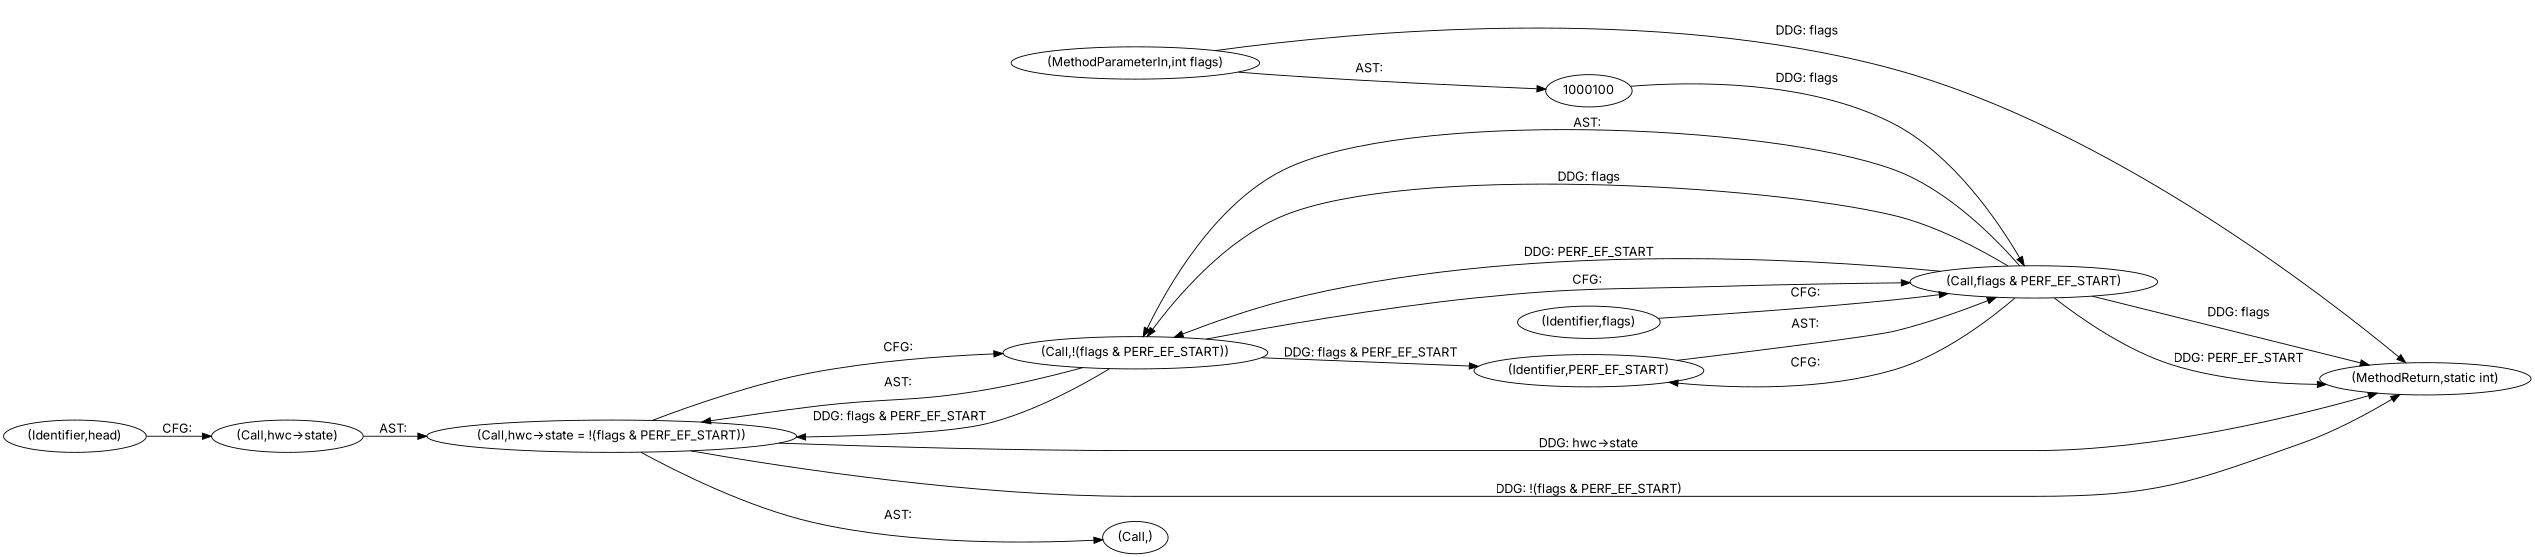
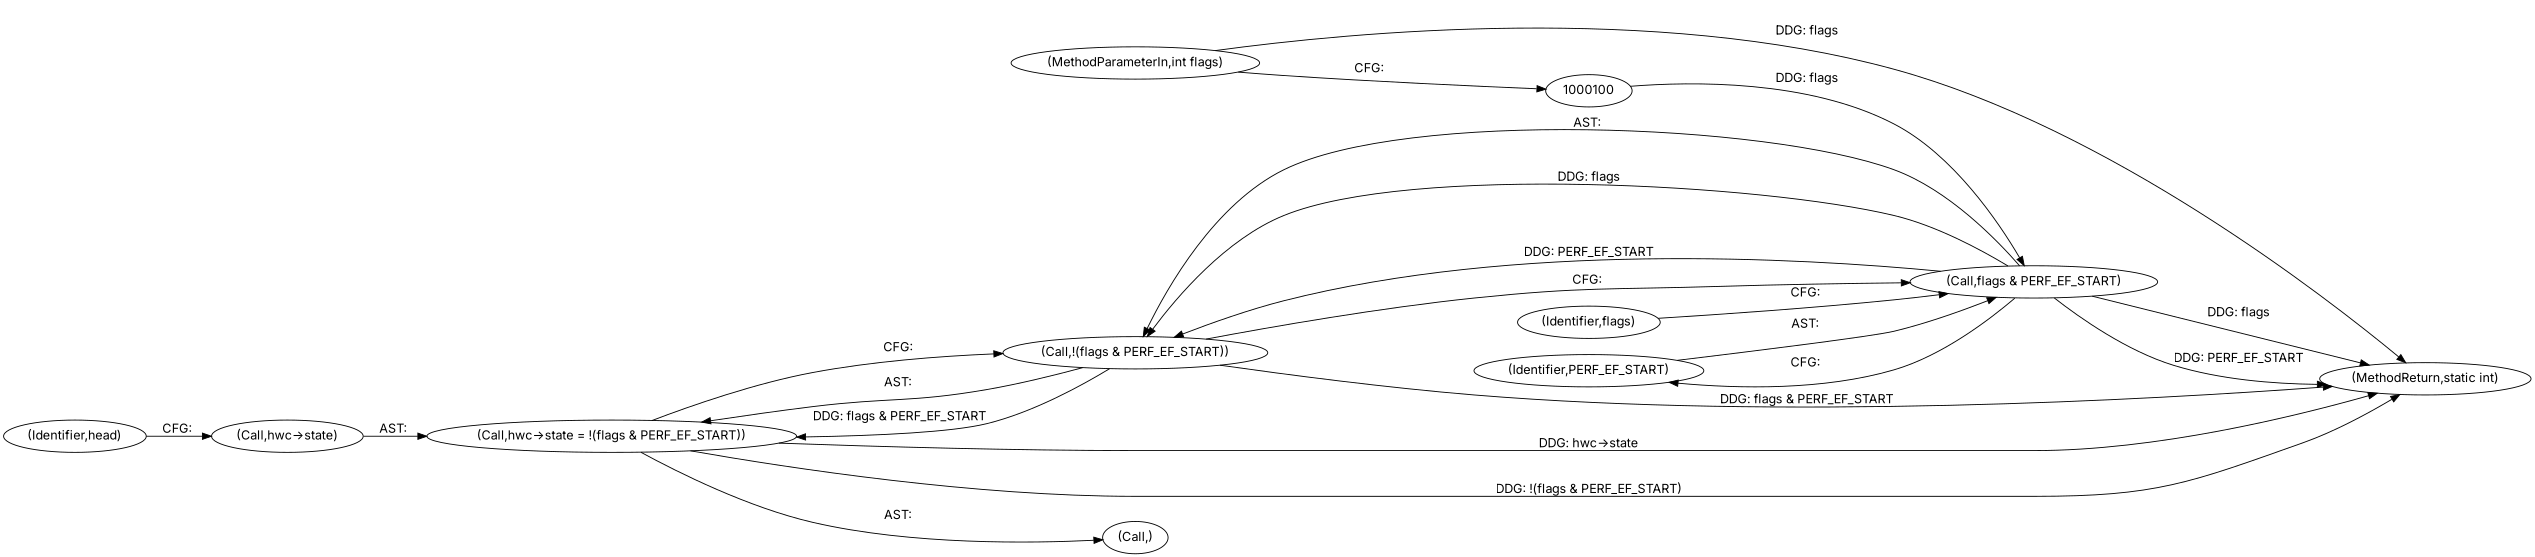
edge "(MethodParameterIn,int flags)" -> "1000100": label "AST: " -> "CFG: "
edge "(Call,!(flags & PERF_EF_START))" -> "(Identifier,PERF_EF_START)": now "(Call,!(flags & PERF_EF_START))" -> "(MethodReturn,static int)"
